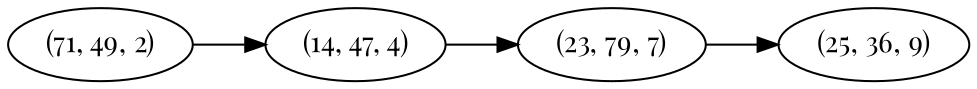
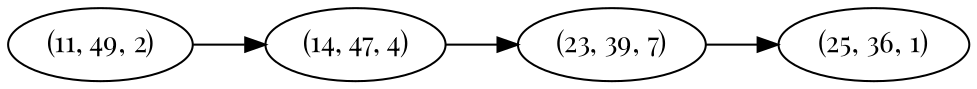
node "(71, 49, 2)": label "(71, 49, 2)" -> "(11, 49, 2)"
node "(23, 79, 7)": label "(23, 79, 7)" -> "(23, 39, 7)"
node "(25, 36, 9)": label "(25, 36, 9)" -> "(25, 36, 1)"
